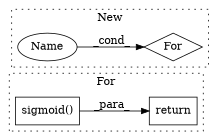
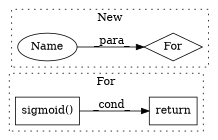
edge "Name" -> "For": label "_cond_" -> "_para_"
edge "sigmoid()" -> "return": label "_para_" -> "_cond_"
